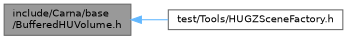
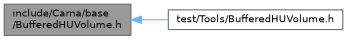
node "test/Tools/HUGZSceneFactory.h": label "test/Tools/HUGZSceneFactory.h" -> "test/Tools/BufferedHUVolume.h"
